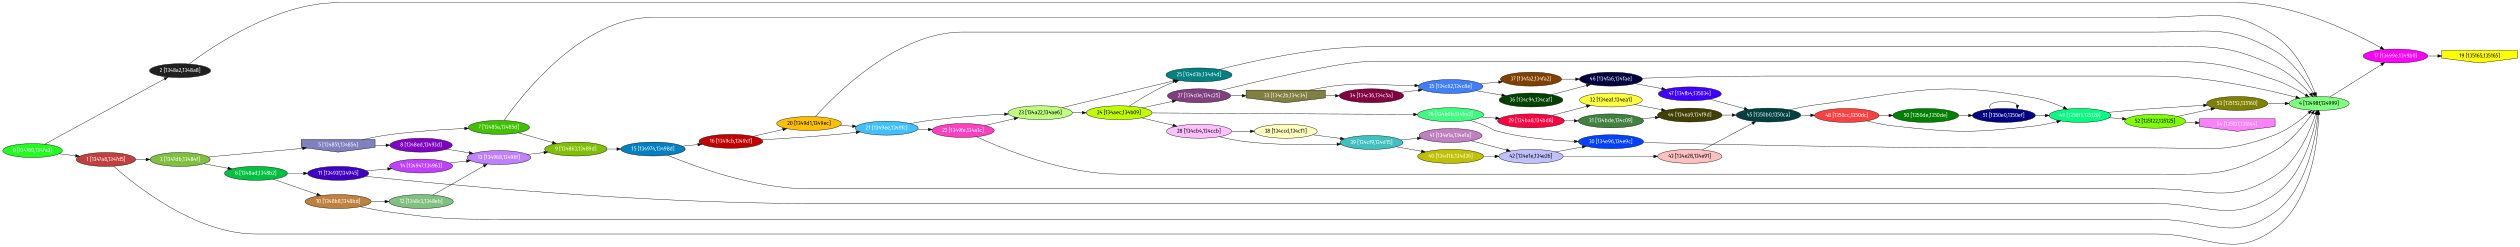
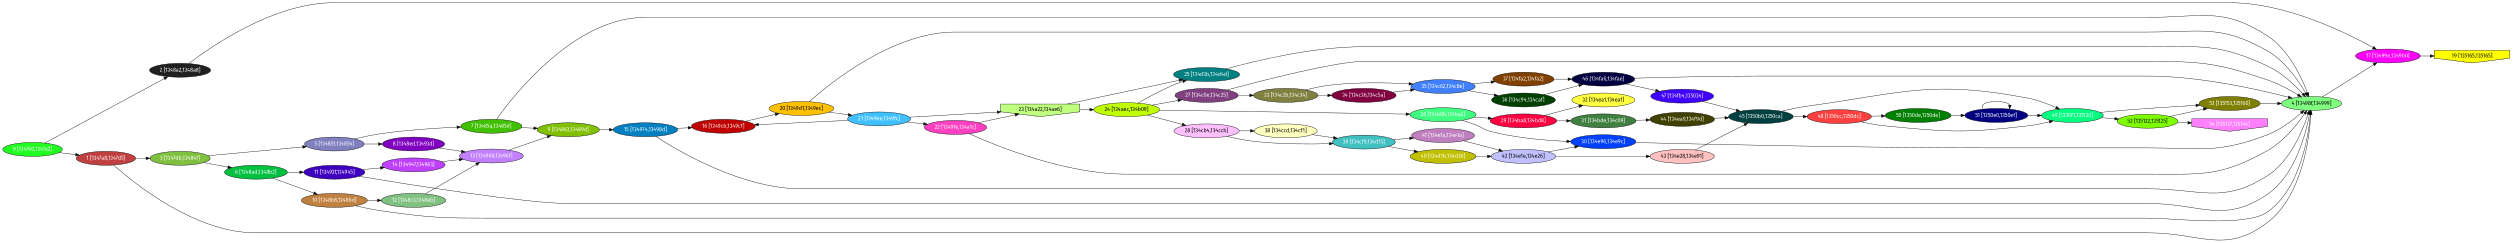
node "33 [134c2b,134c34]": shape invhouse -> ellipse
edge "32 [134ea1,134ea1]" -> "44 [134ea9,134f9d]": removed
node "23 [134a22,134ae6]": shape ellipse -> invhouse
edge "16 [1349cb,1349cf]" -> "21 [1349ee,1349fc]": reversed
node "5 [134851,134854]": shape invhouse -> ellipse
